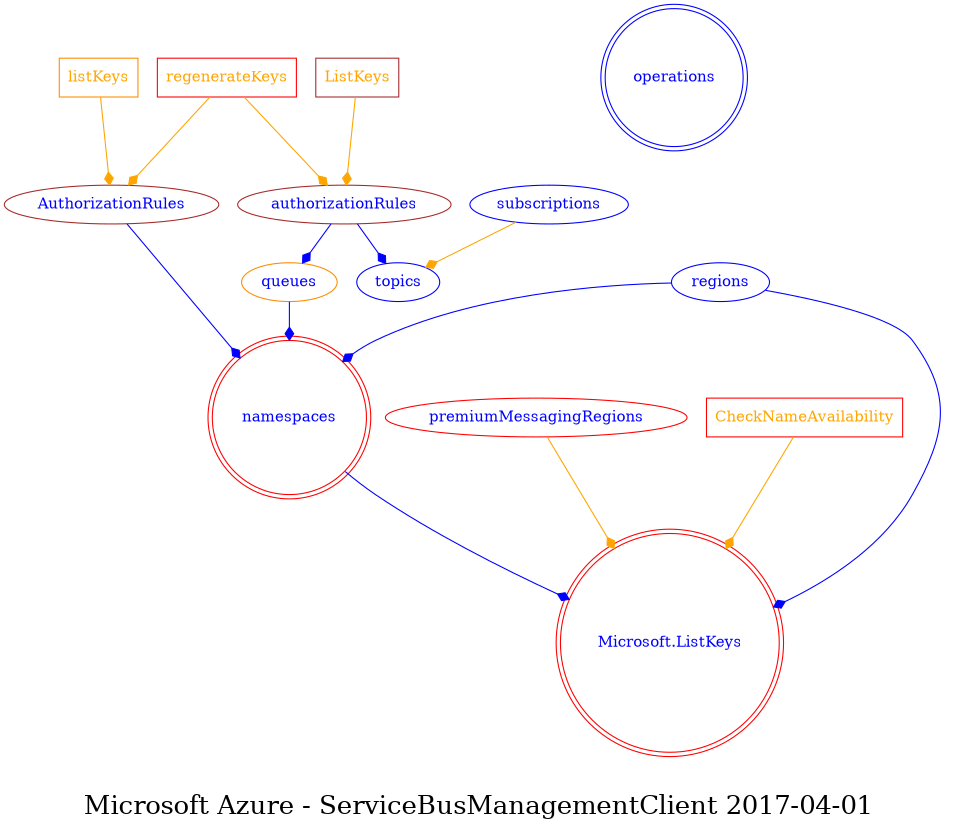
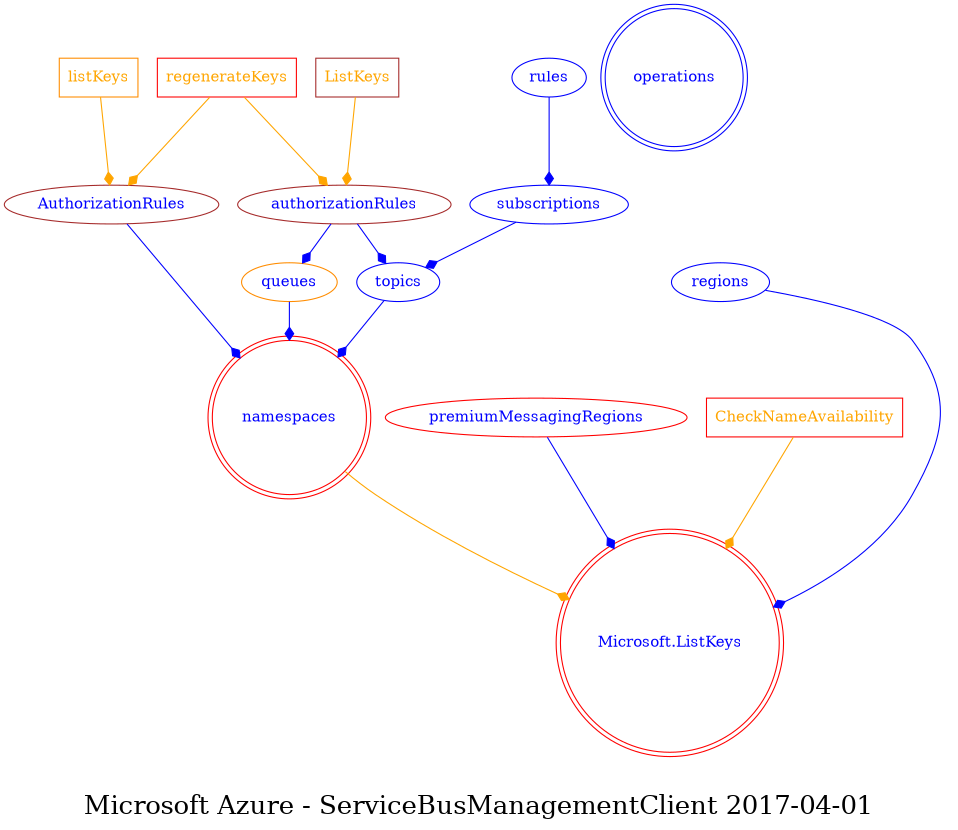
node "rules": added
edge "subscriptions" -> "topics": color orange -> blue
edge "regions" -> "namespaces": now "topics" -> "namespaces"
edge "premiumMessagingRegions" -> "Microsoft.ListKeys": color orange -> blue
edge "namespaces" -> "Microsoft.ListKeys": color blue -> orange
